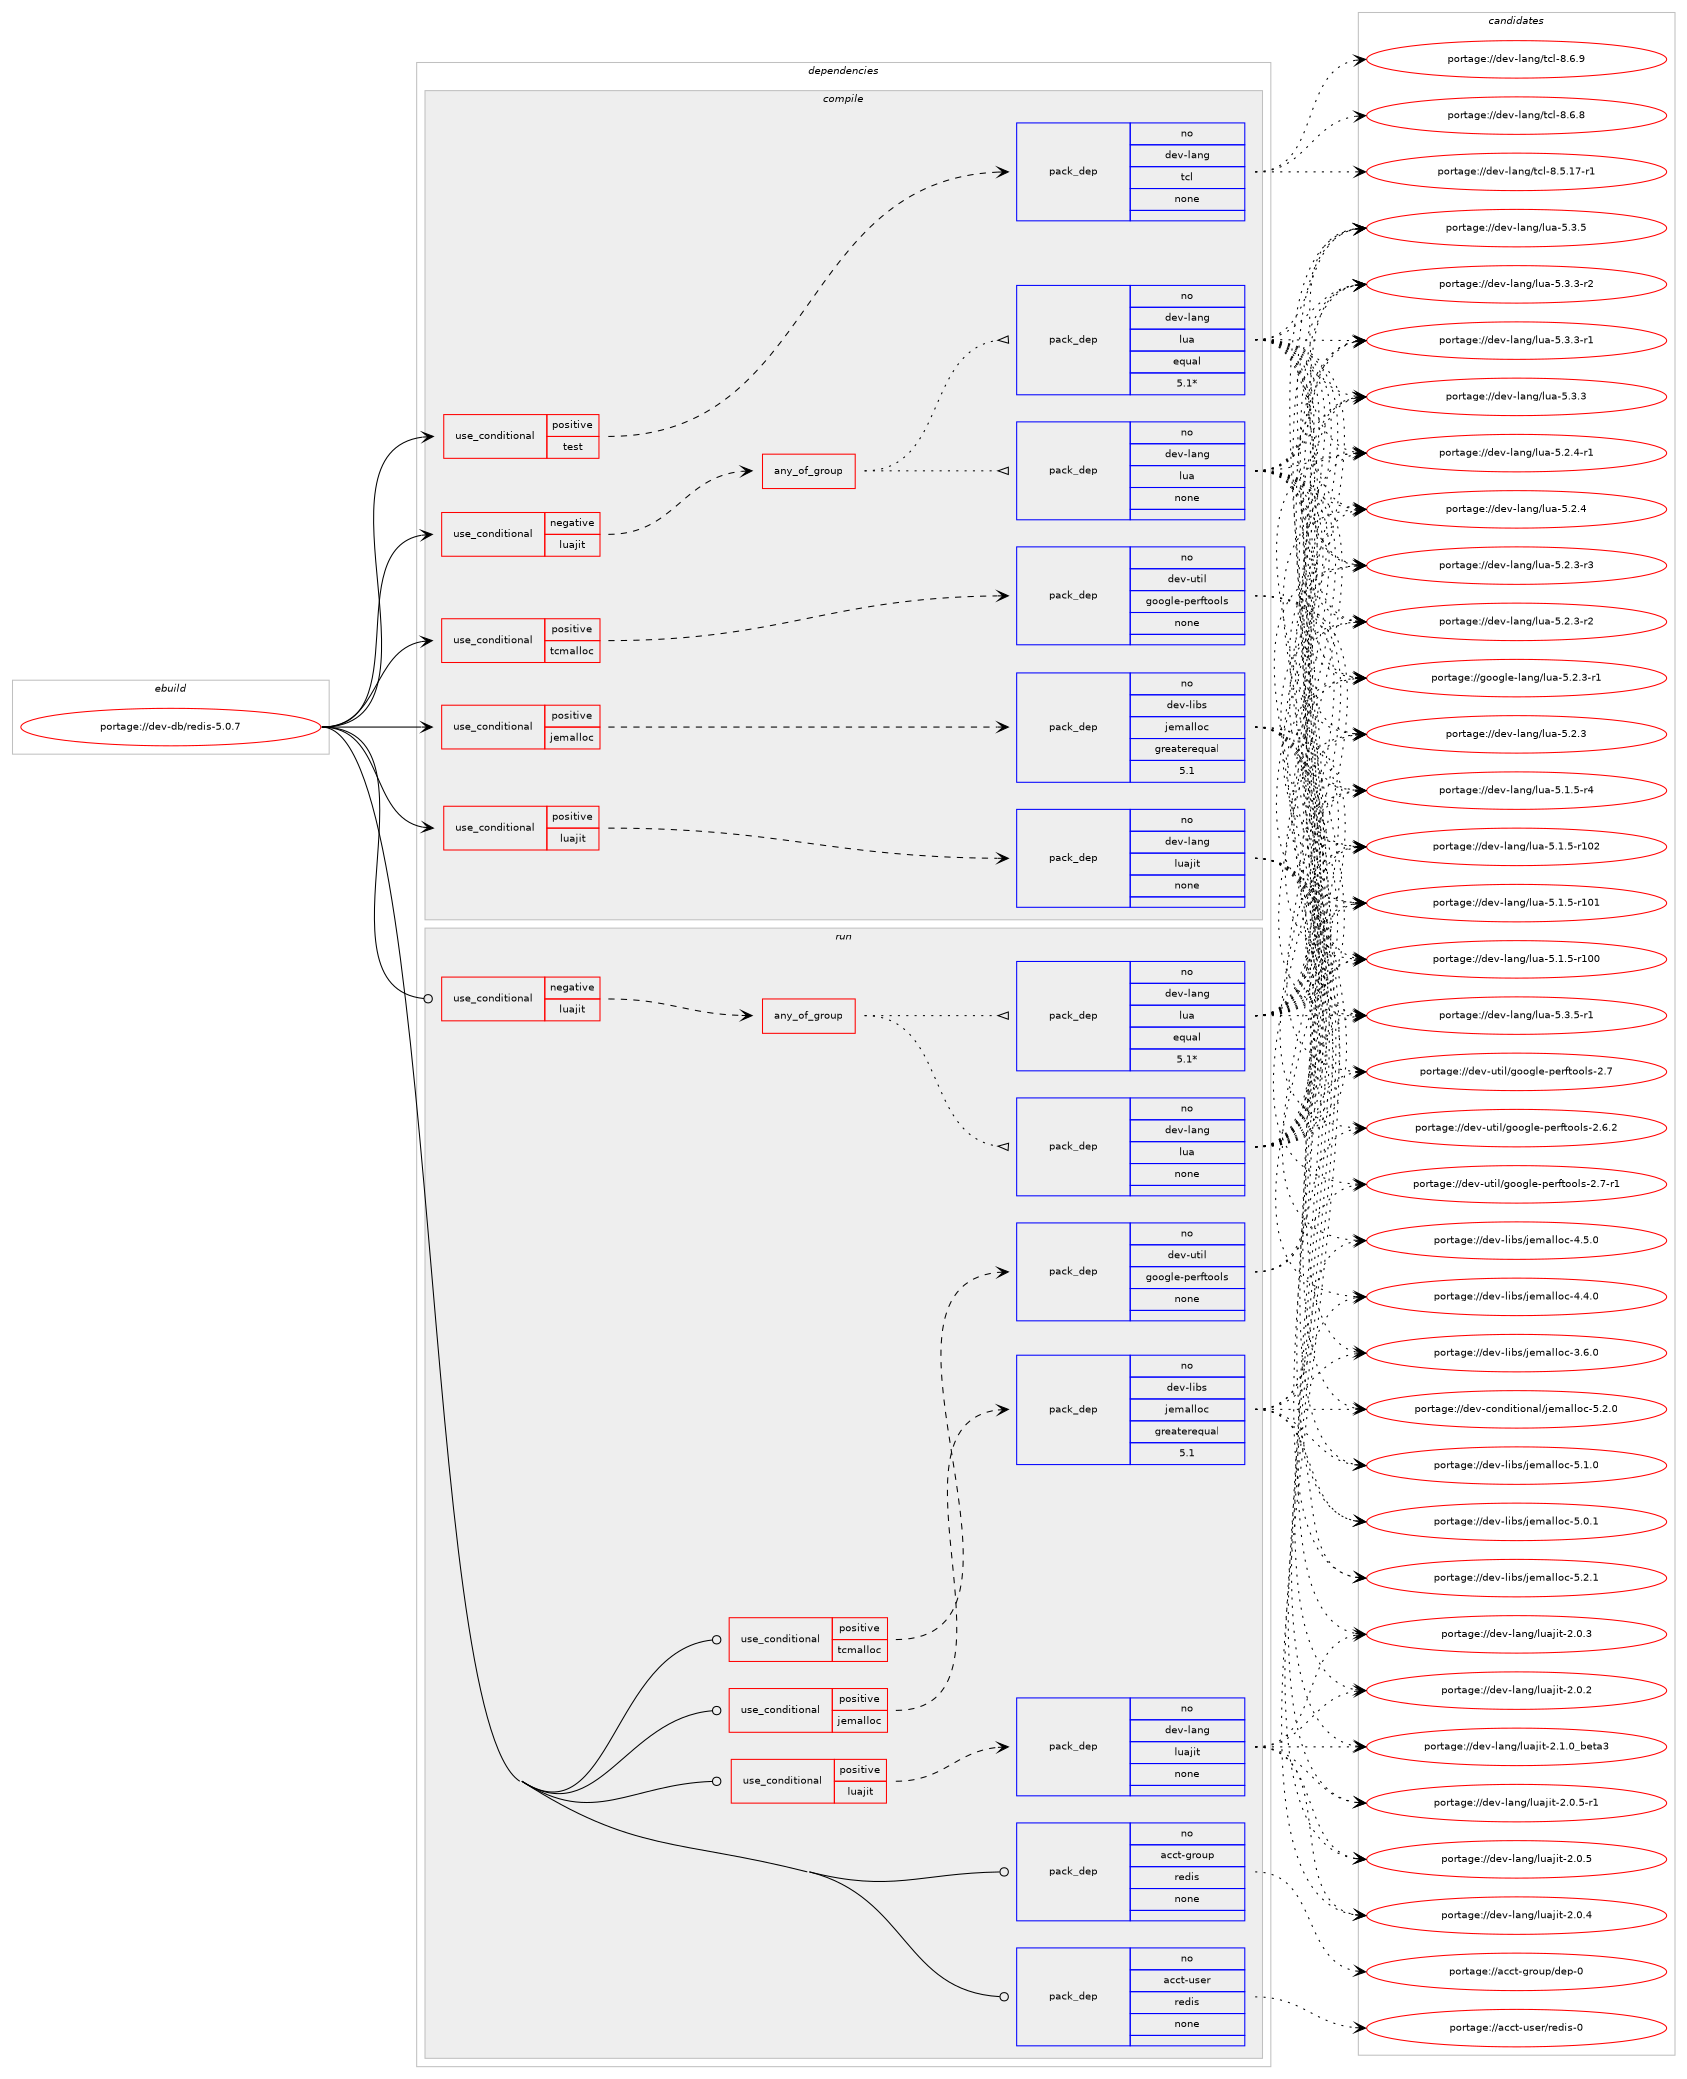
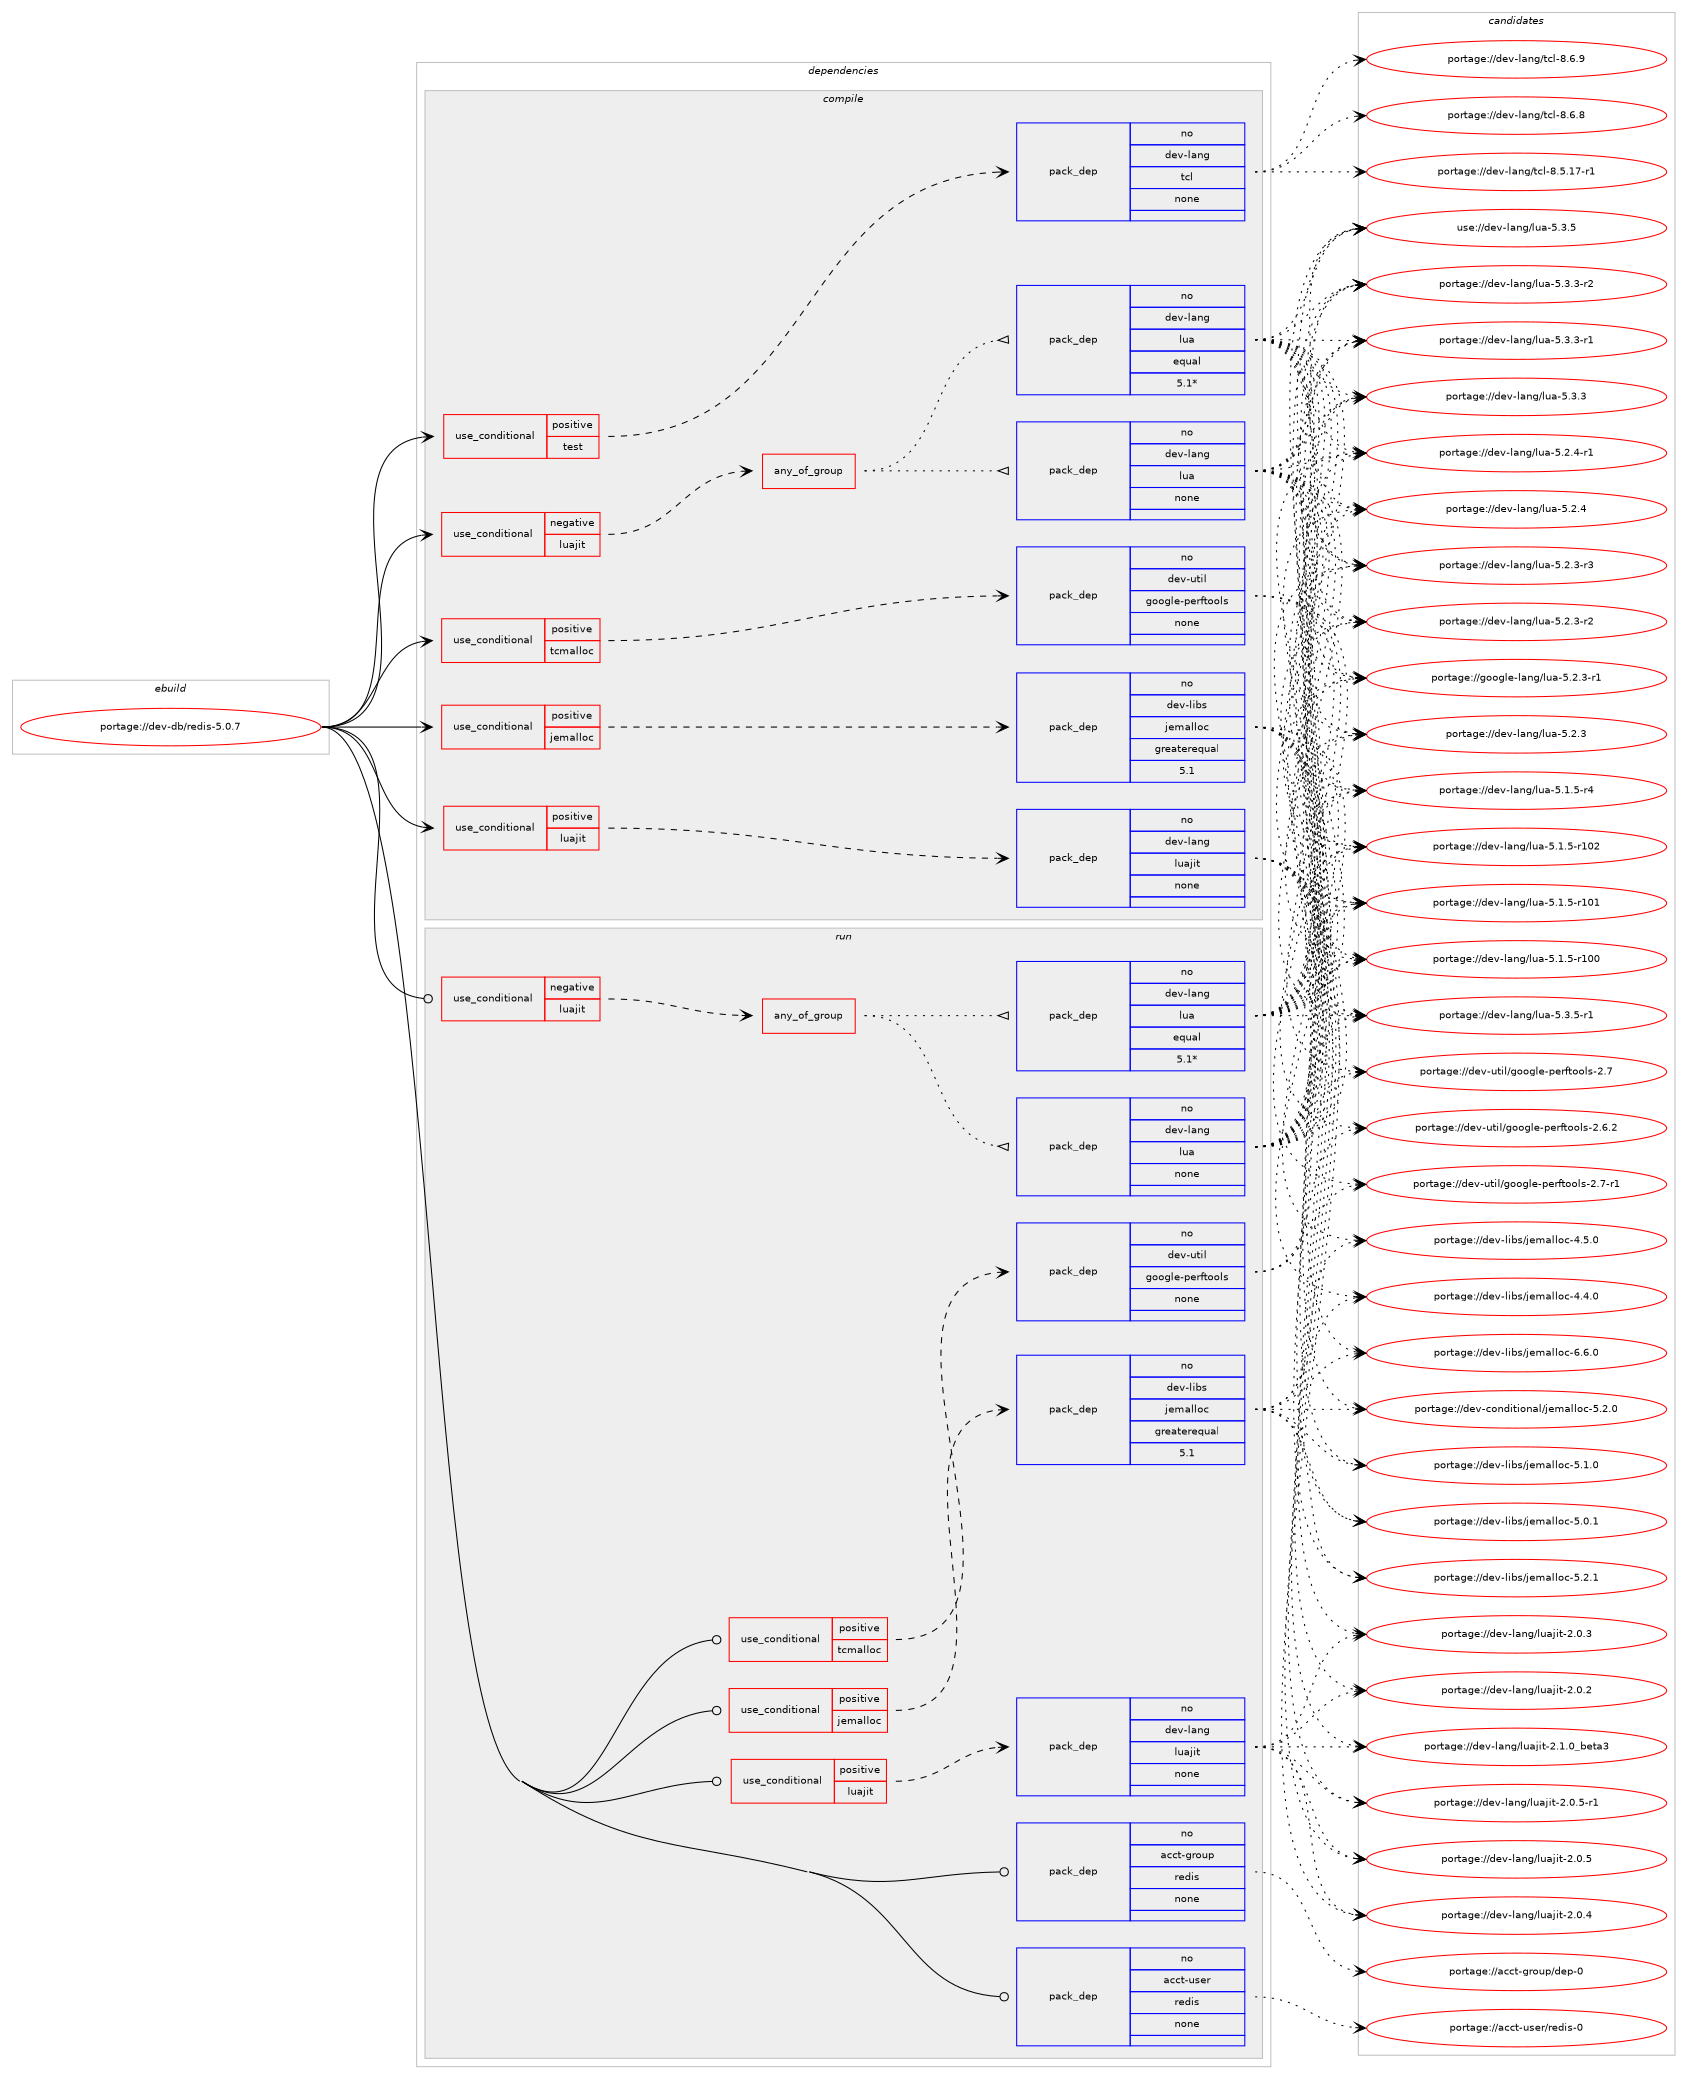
node "portage://dev-lang/lua-5.3.5": label "portage://dev-lang/lua-5.3.5" -> "use://dev-lang/lua-5.3.5"
node "portage://dev-libs/jemalloc-3.6.0": label "portage://dev-libs/jemalloc-3.6.0" -> "portage://dev-libs/jemalloc-6.6.0"
